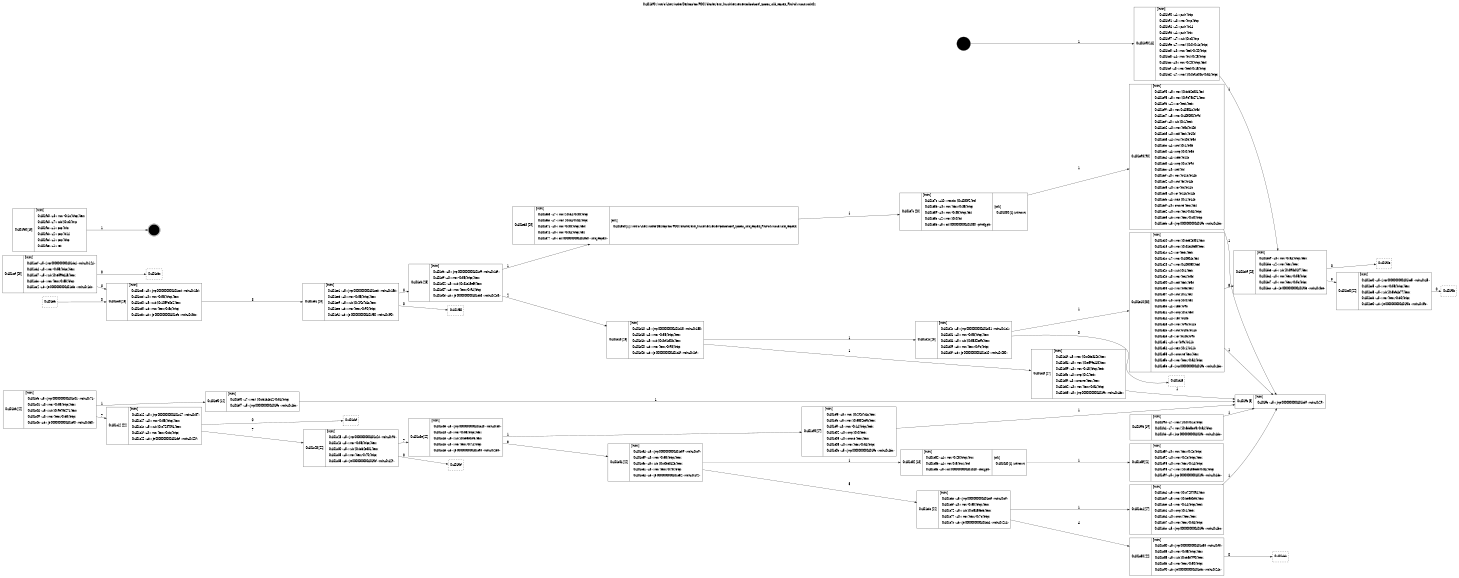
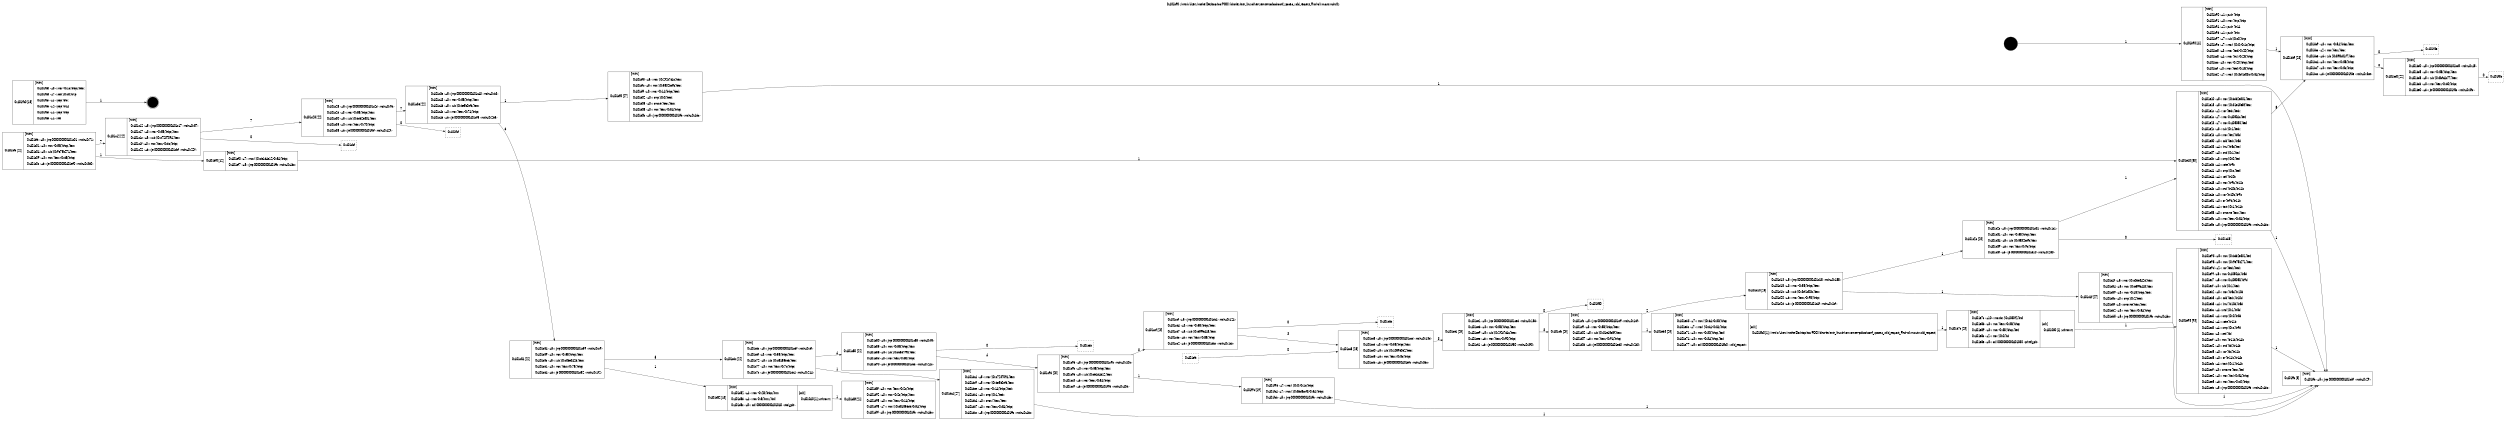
node "0x401c96 [25]": added
edge "0x401ef0 [12]" -> "0x401ffc [5]": now "0x401ef0 [12]" -> "0x401e10 [83]"
